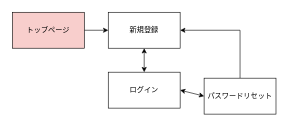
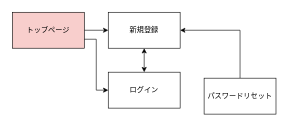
edge "トップページ" -> "ログイン": added
edge "ログイン" -- "パスワードリセット": removed
